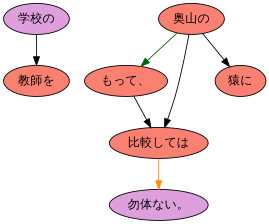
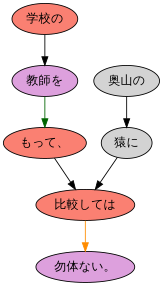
node "学校の": fillcolor plum -> salmon
node "奥山の": fillcolor salmon -> lightgrey
edge "奥山の" -> "もって、": now "教師を" -> "もって、"
edge "奥山の" -> "比較しては": now "猿に" -> "比較しては"
node "教師を": fillcolor salmon -> plum
node "猿に": fillcolor salmon -> lightgrey
